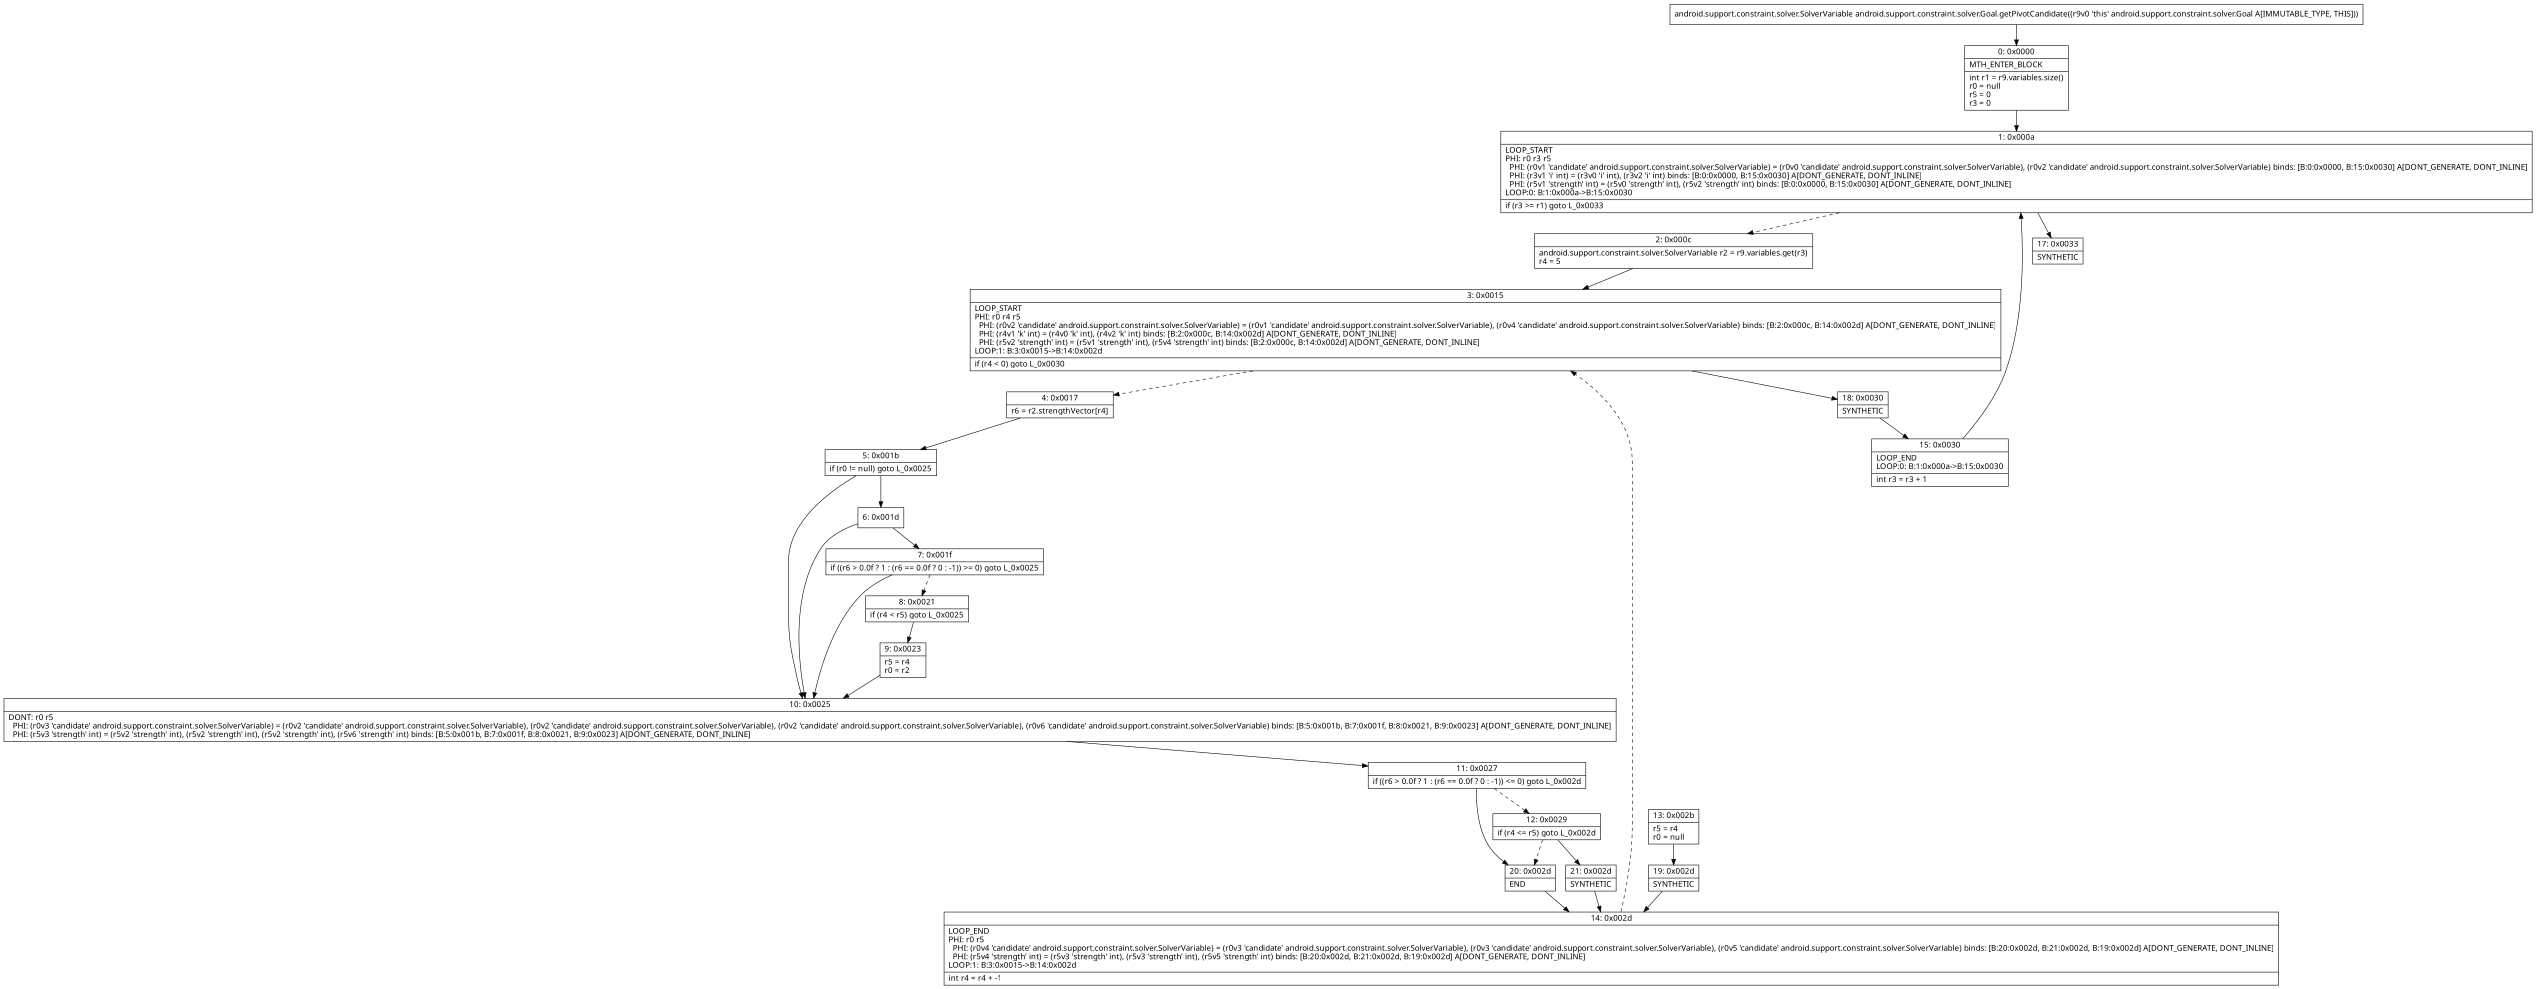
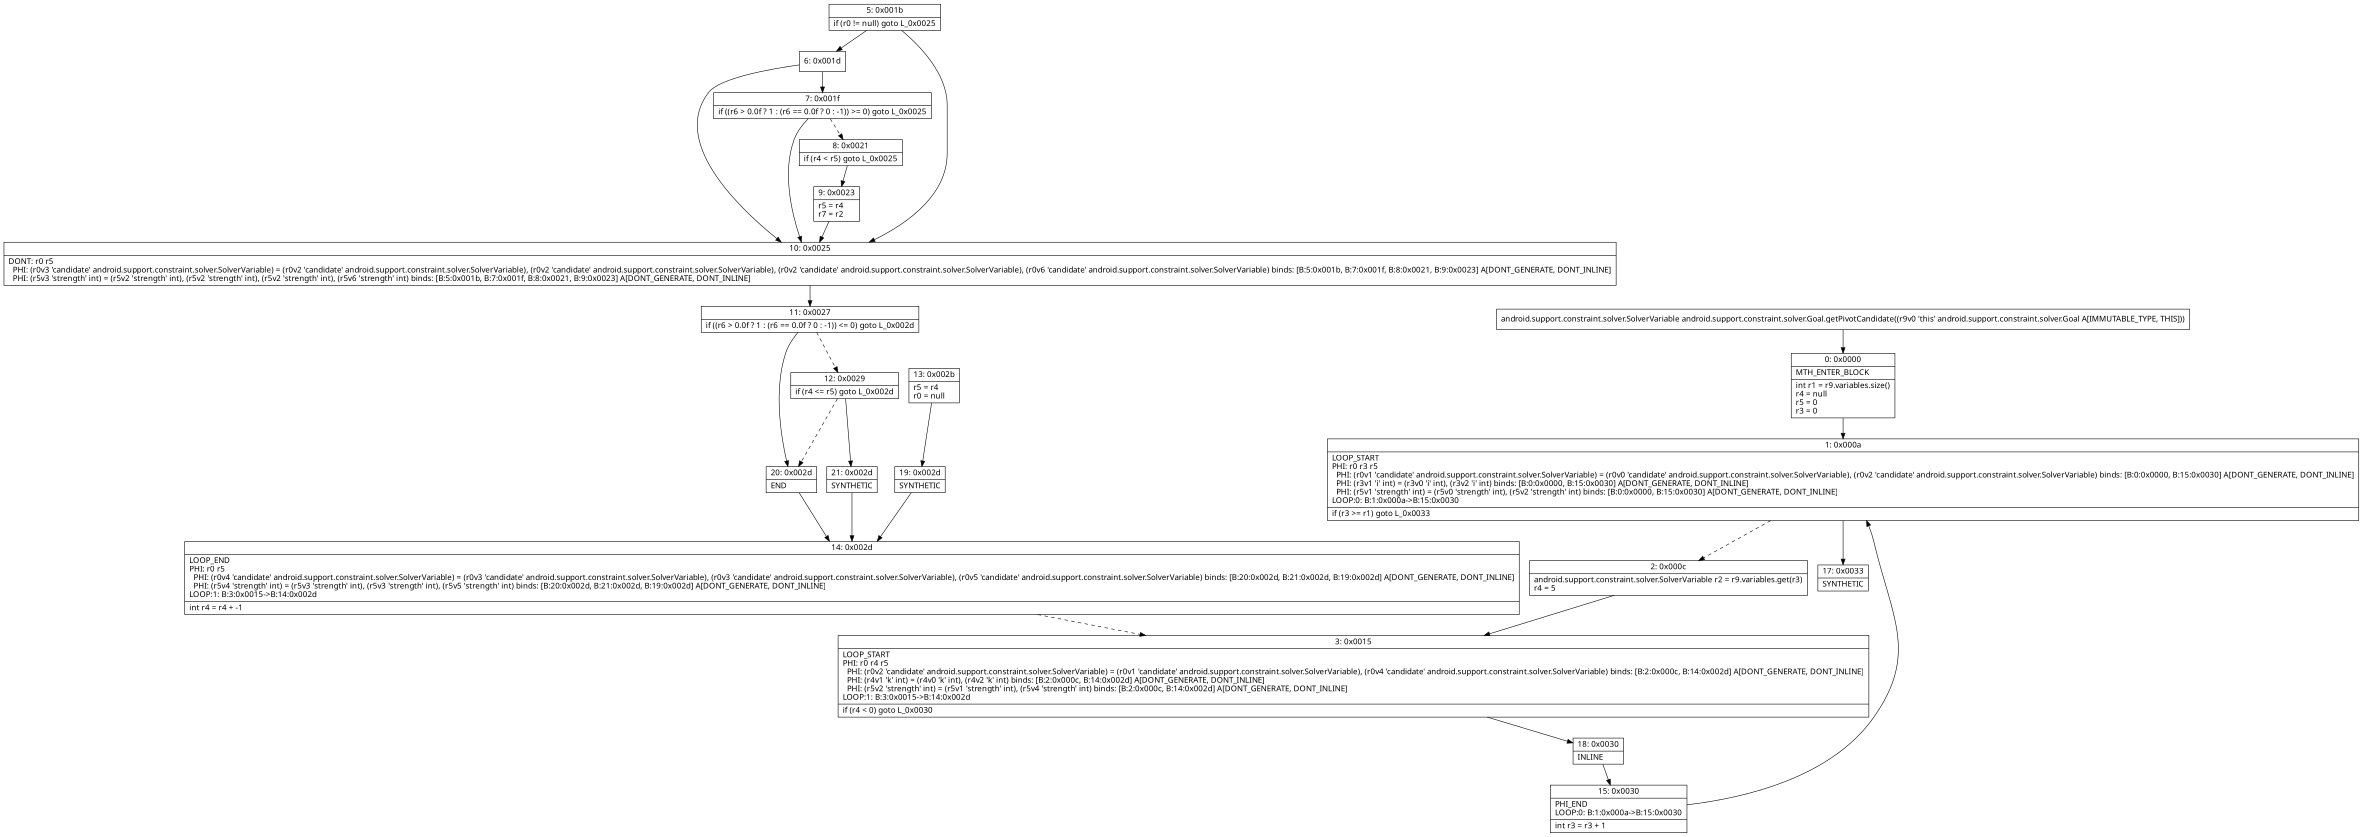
node "0: 0x0000": text "r0 = null" -> "r4 = null"
node "4: 0x0017": removed
node "18: 0x0030": text "SYNTHETIC" -> "INLINE"
node "15: 0x0030": text "LOOP_END" -> "PHI_END"
node "9: 0x0023": text "r0 = r2" -> "r7 = r2"
